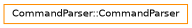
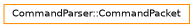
node "CommandParser::CommandParser": label "CommandParser::CommandParser" -> "CommandParser::CommandPacket"
